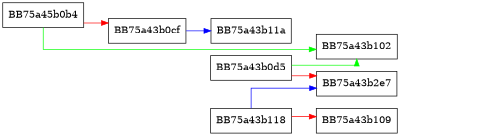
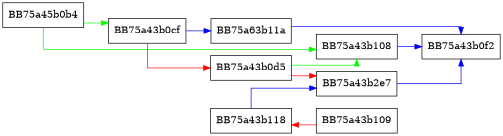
edge "BB75a45b0b4" -> "BB75a43b0cf": color red -> green
node "BB75a43b11a": label "BB75a43b11a" -> "BB75a63b11a"
node "BB75a43b102": label "BB75a43b102" -> "BB75a43b108"
node "BB75a43b0f2": added
edge "BB75a43b0cf" -> "BB75a43b0d5": added
edge "BB75a43b118" -> "BB75a43b109": reversed
